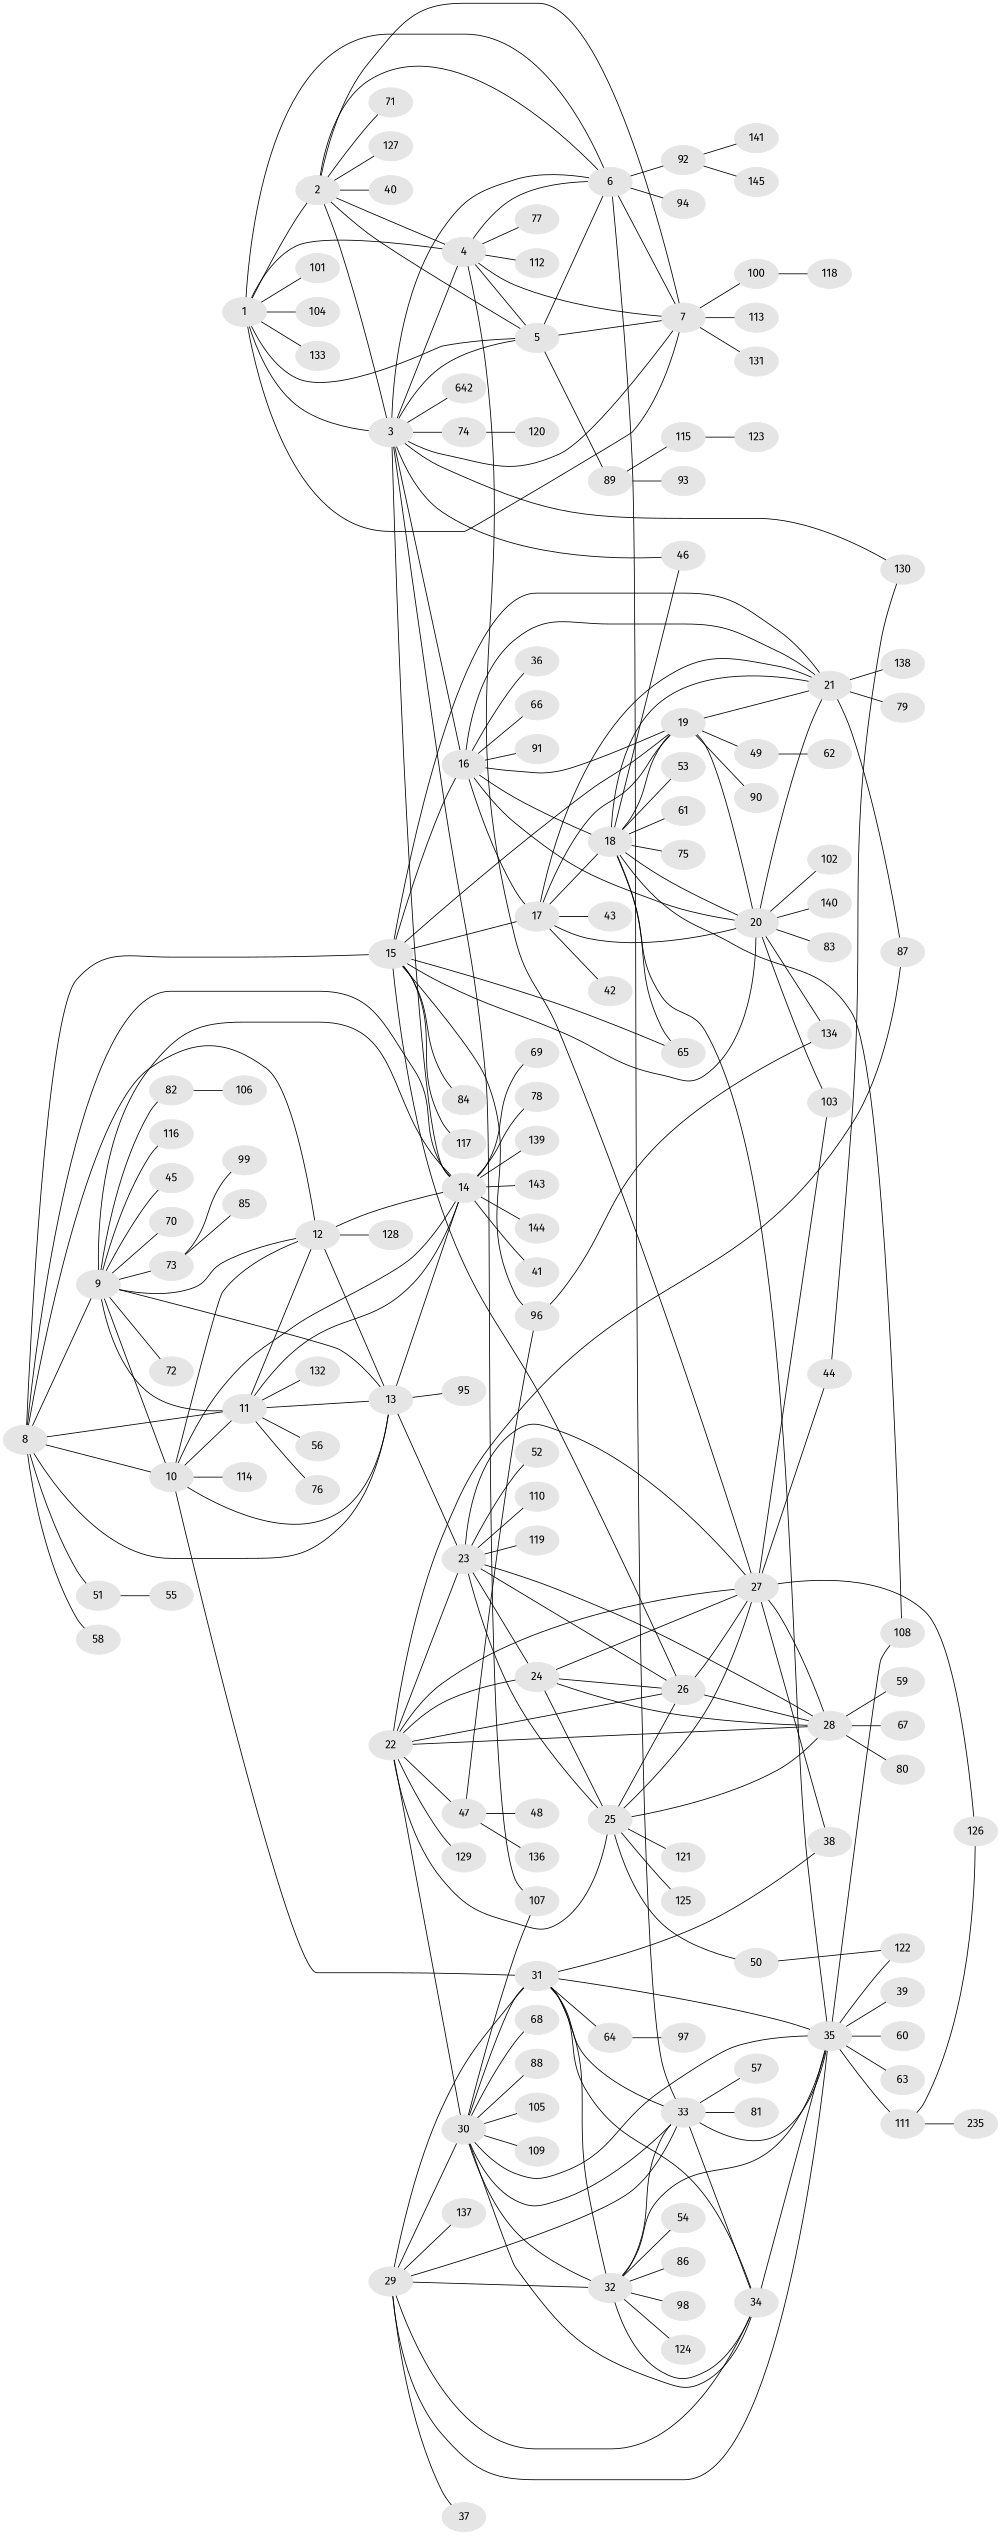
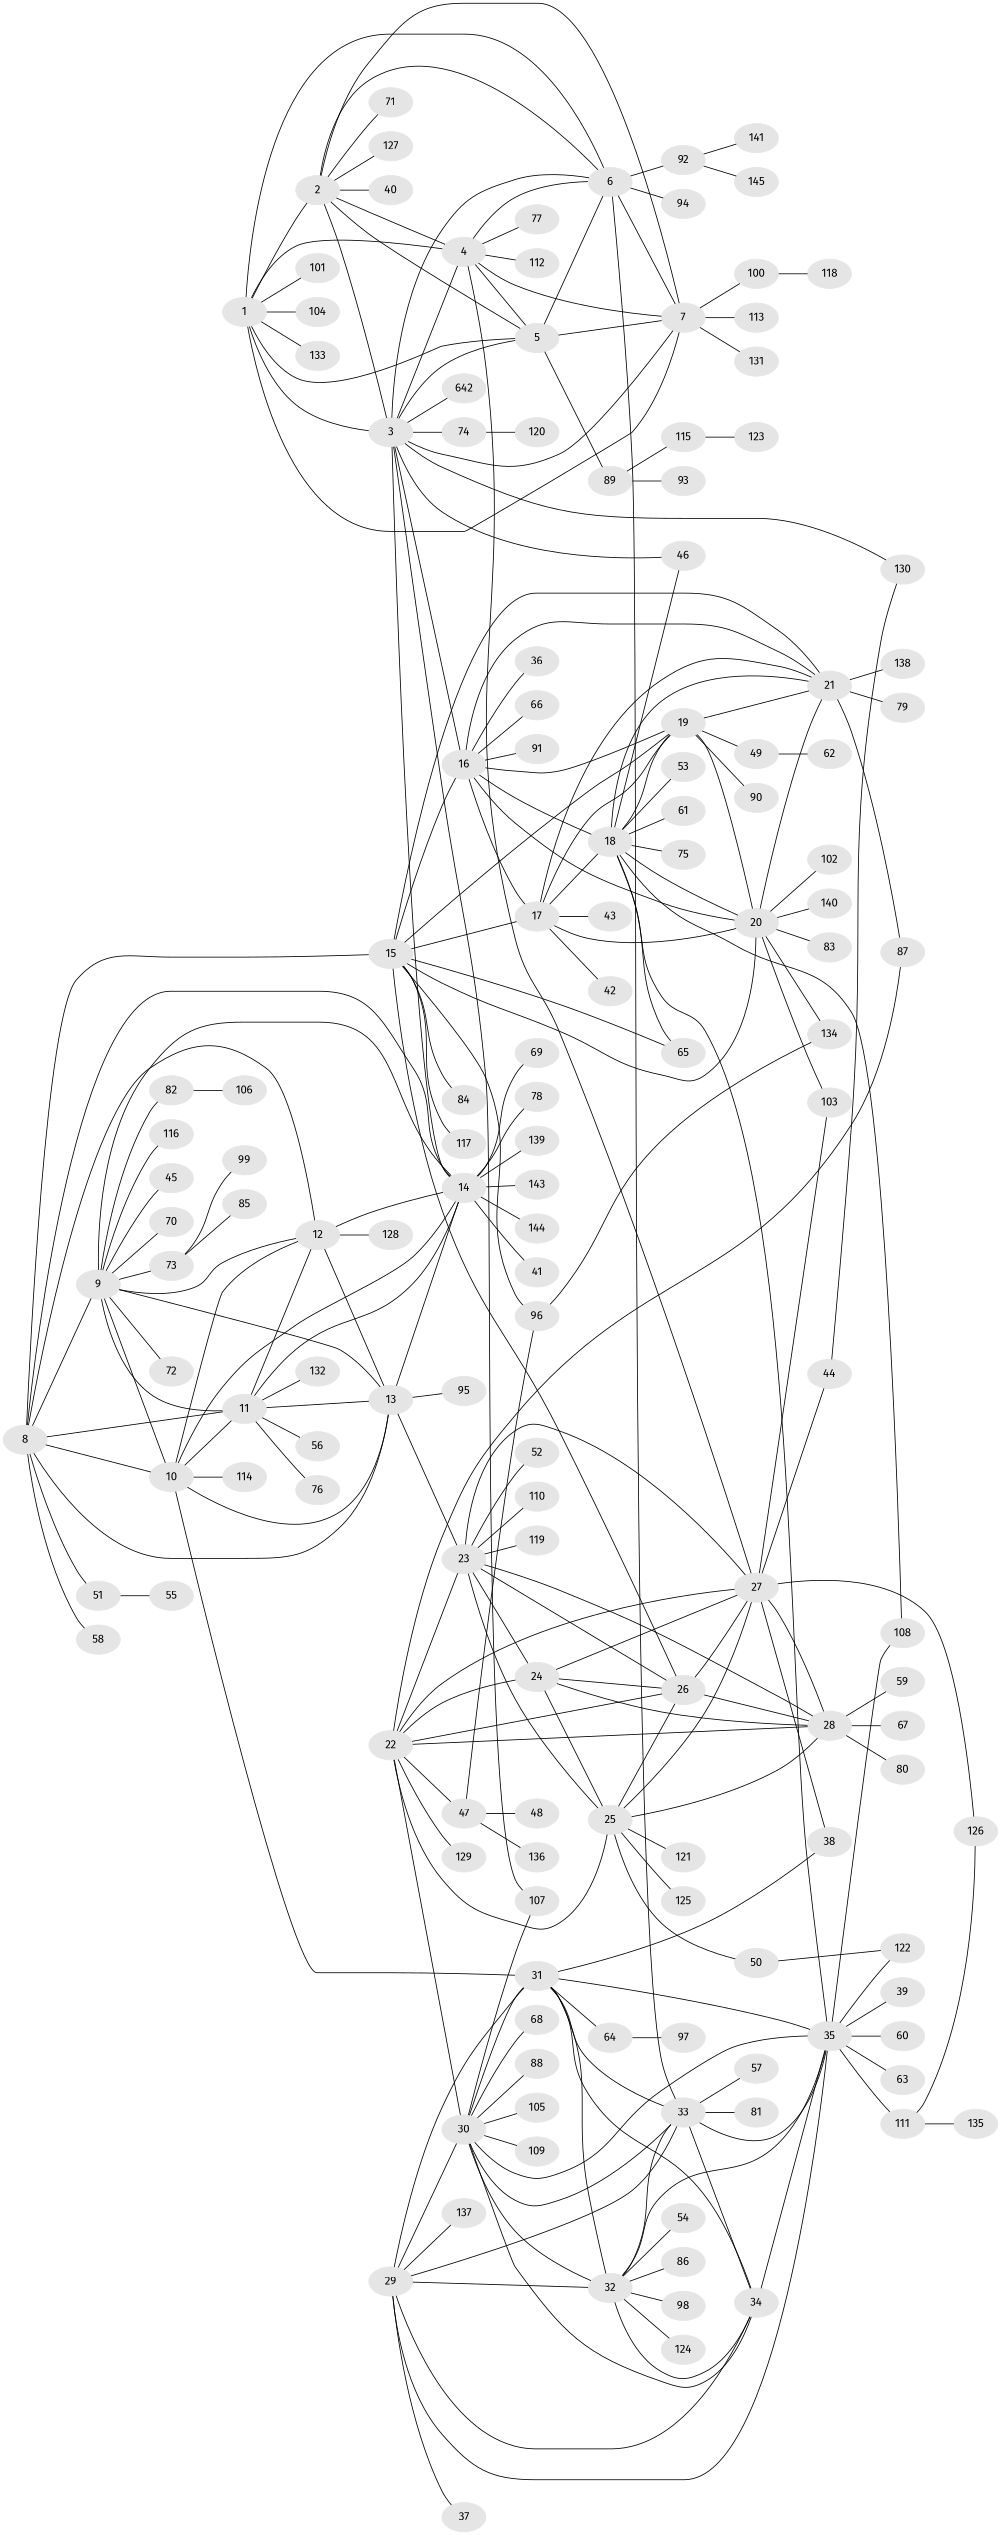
node "235": label "235" -> "135"
